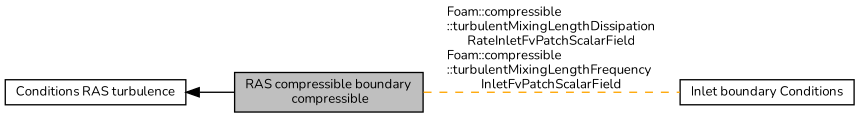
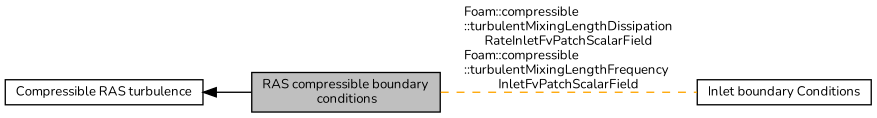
node "Conditions RAS turbulence": label "Conditions RAS turbulence" -> "Compressible RAS turbulence"
node "RAS compressible boundary compressible": label "RAS compressible boundary compressible" -> "RAS compressible boundary conditions"
